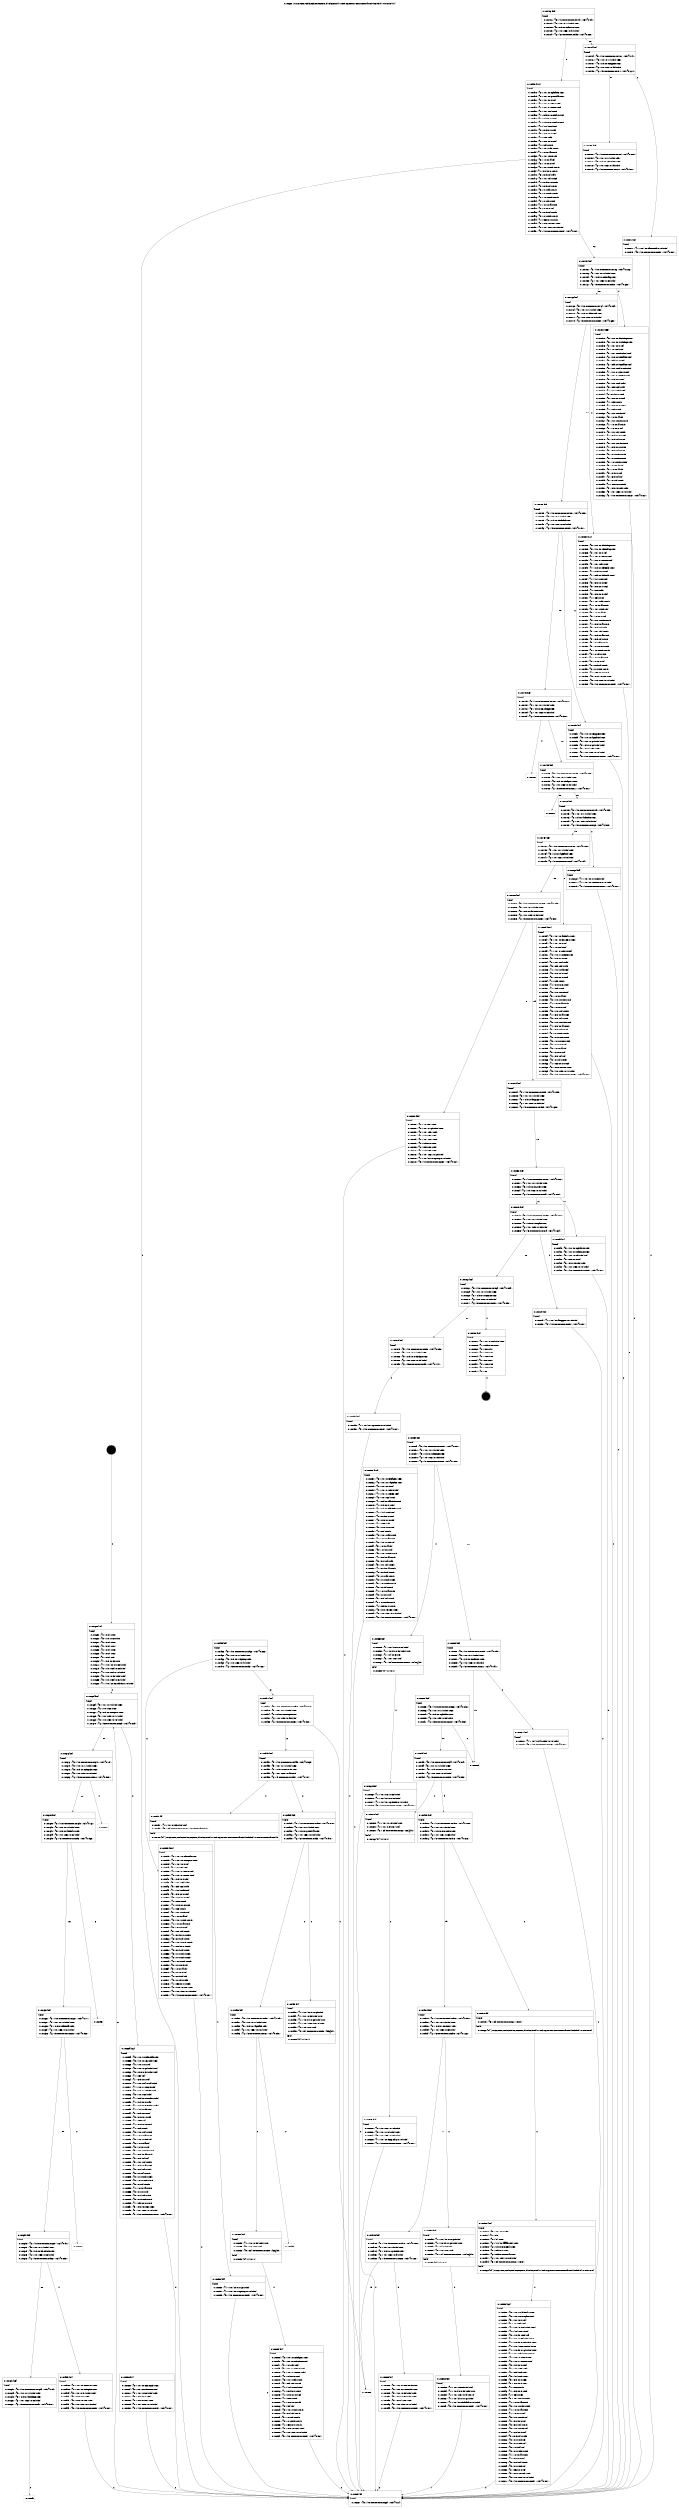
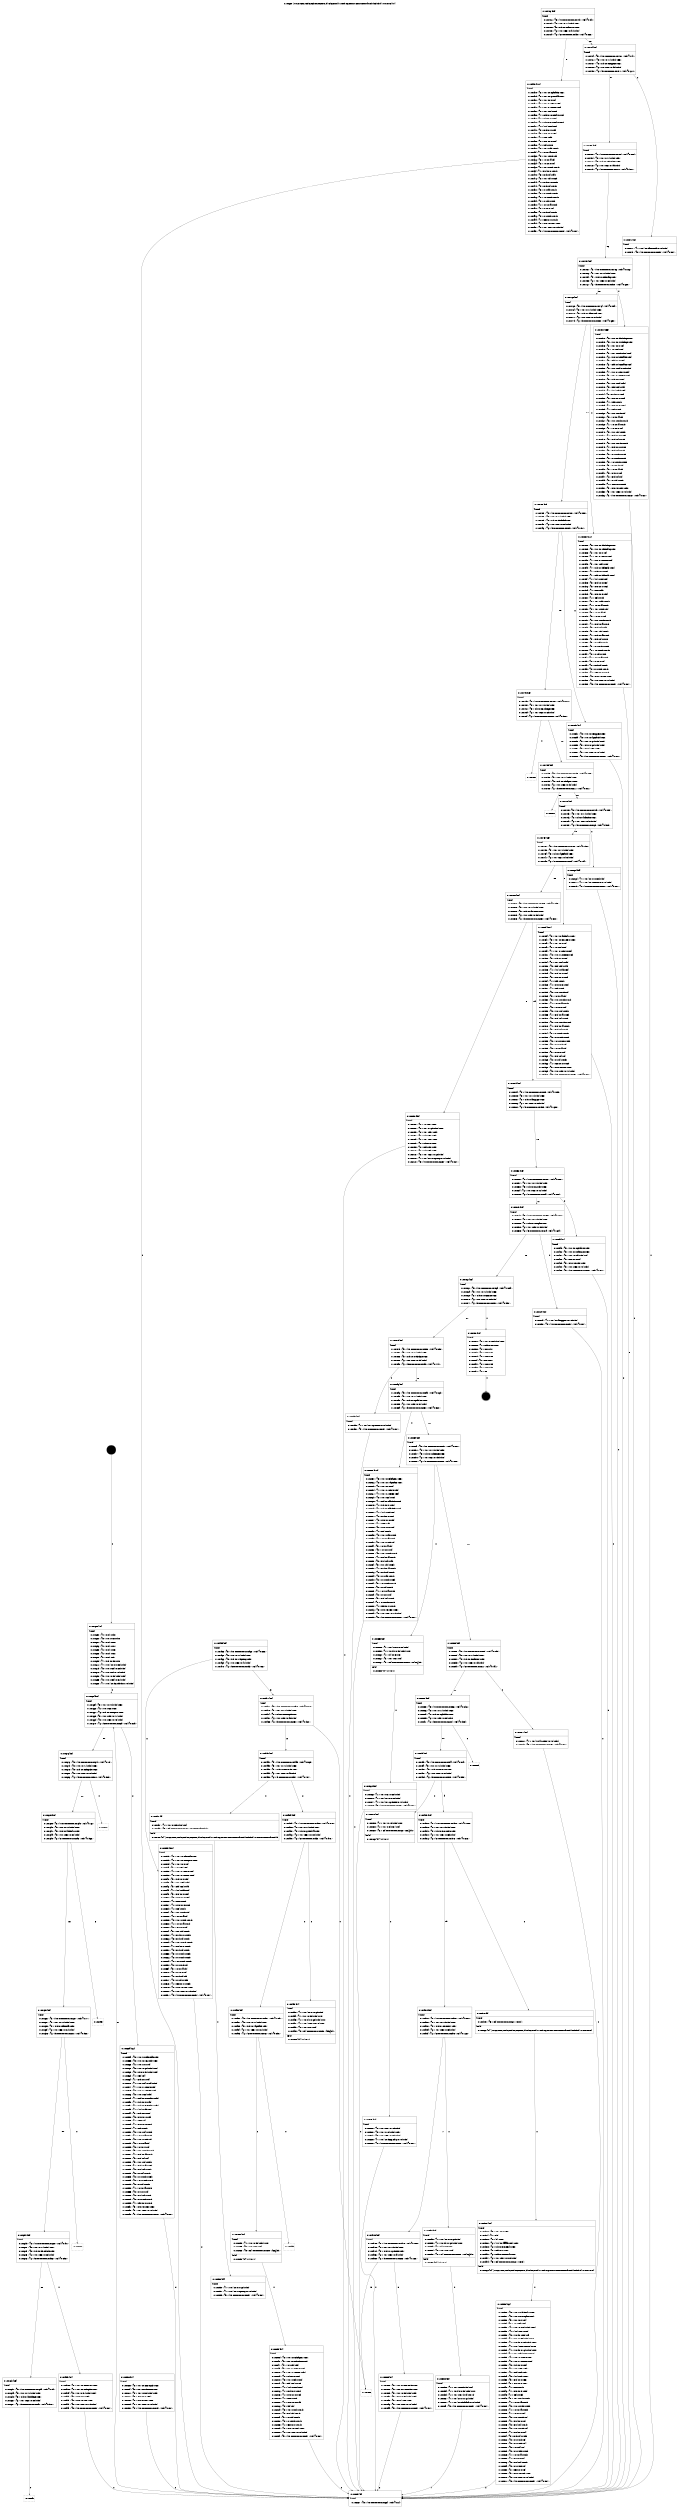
edge "0x401f18 [144]" -> "0x401751 [25]": now "0x401738 [25]" -> "0x401751 [25]"
edge "0x401832 [25]" -> "0x401efd [27]": label " 24" -> " 2"
node "0x401896 [25]": added
edge "0x4018c8 [25]" -> "0x40221d": now "0x4018c8 [25]" -> "0x4018e1 [25]"
edge "0x401dc0 [19]" -> "0x402257 [5]": removed, label "1"
